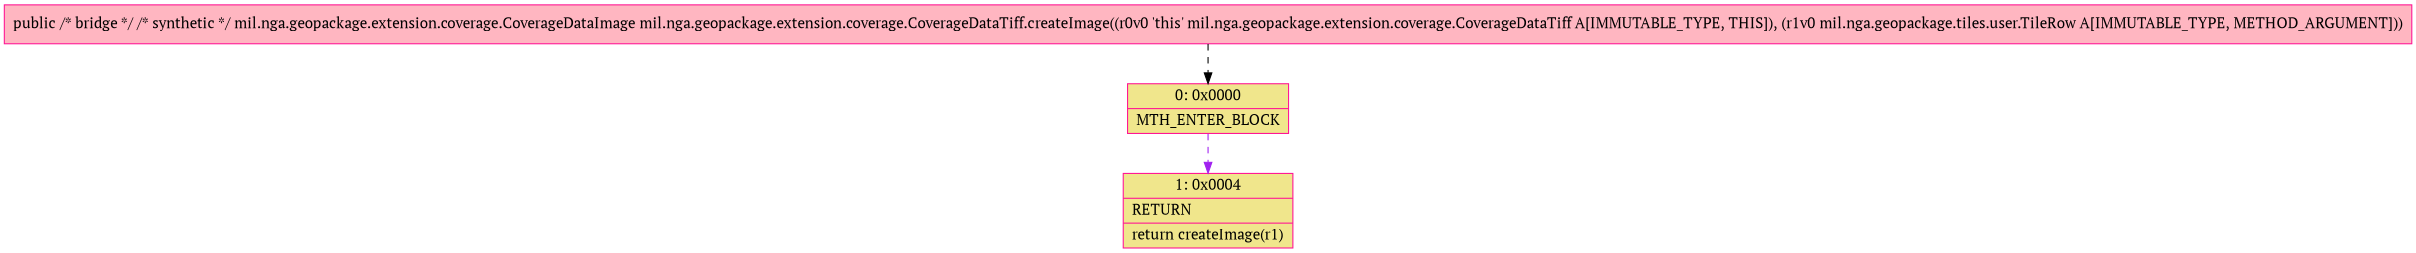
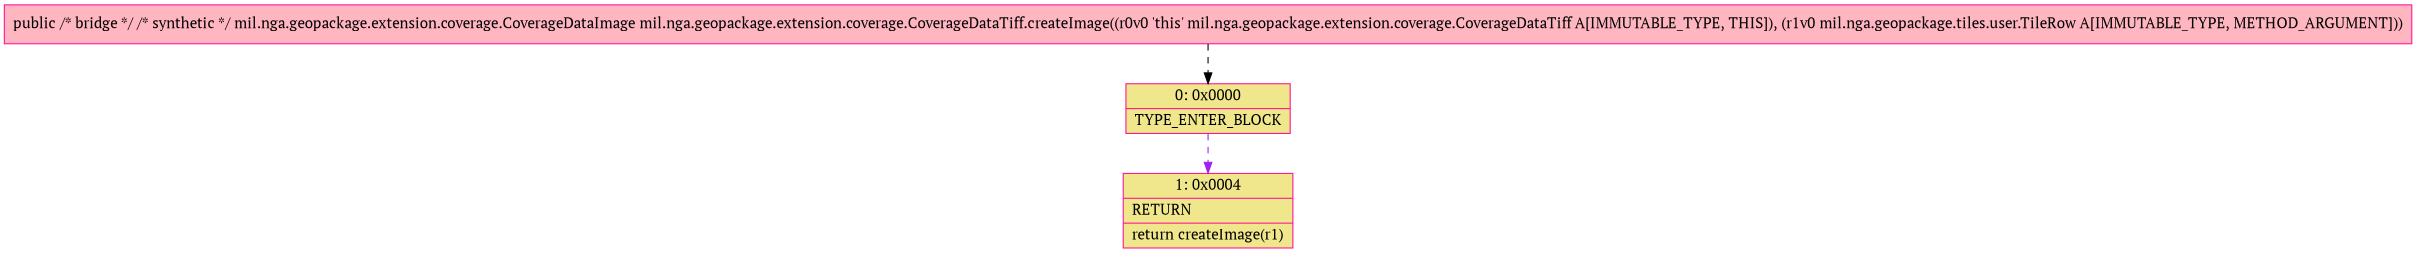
node "0: 0x0000": text "MTH_ENTER_BLOCK" -> "TYPE_ENTER_BLOCK"
